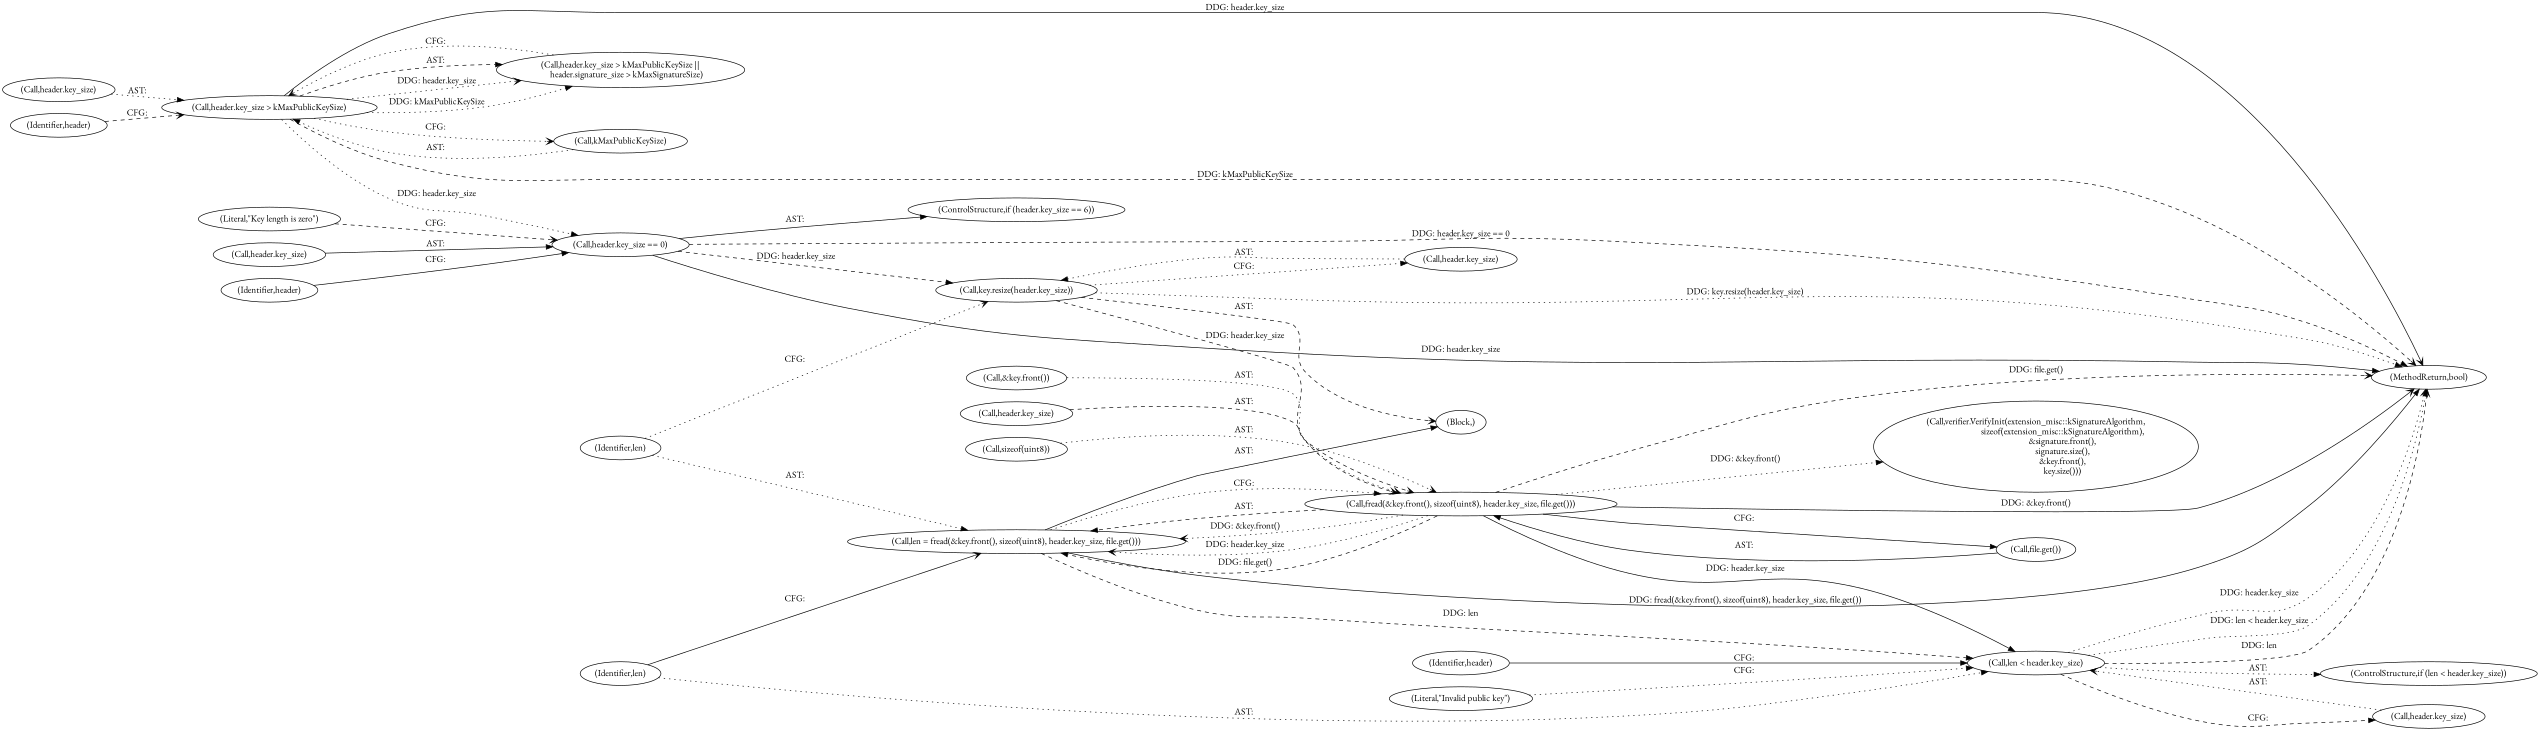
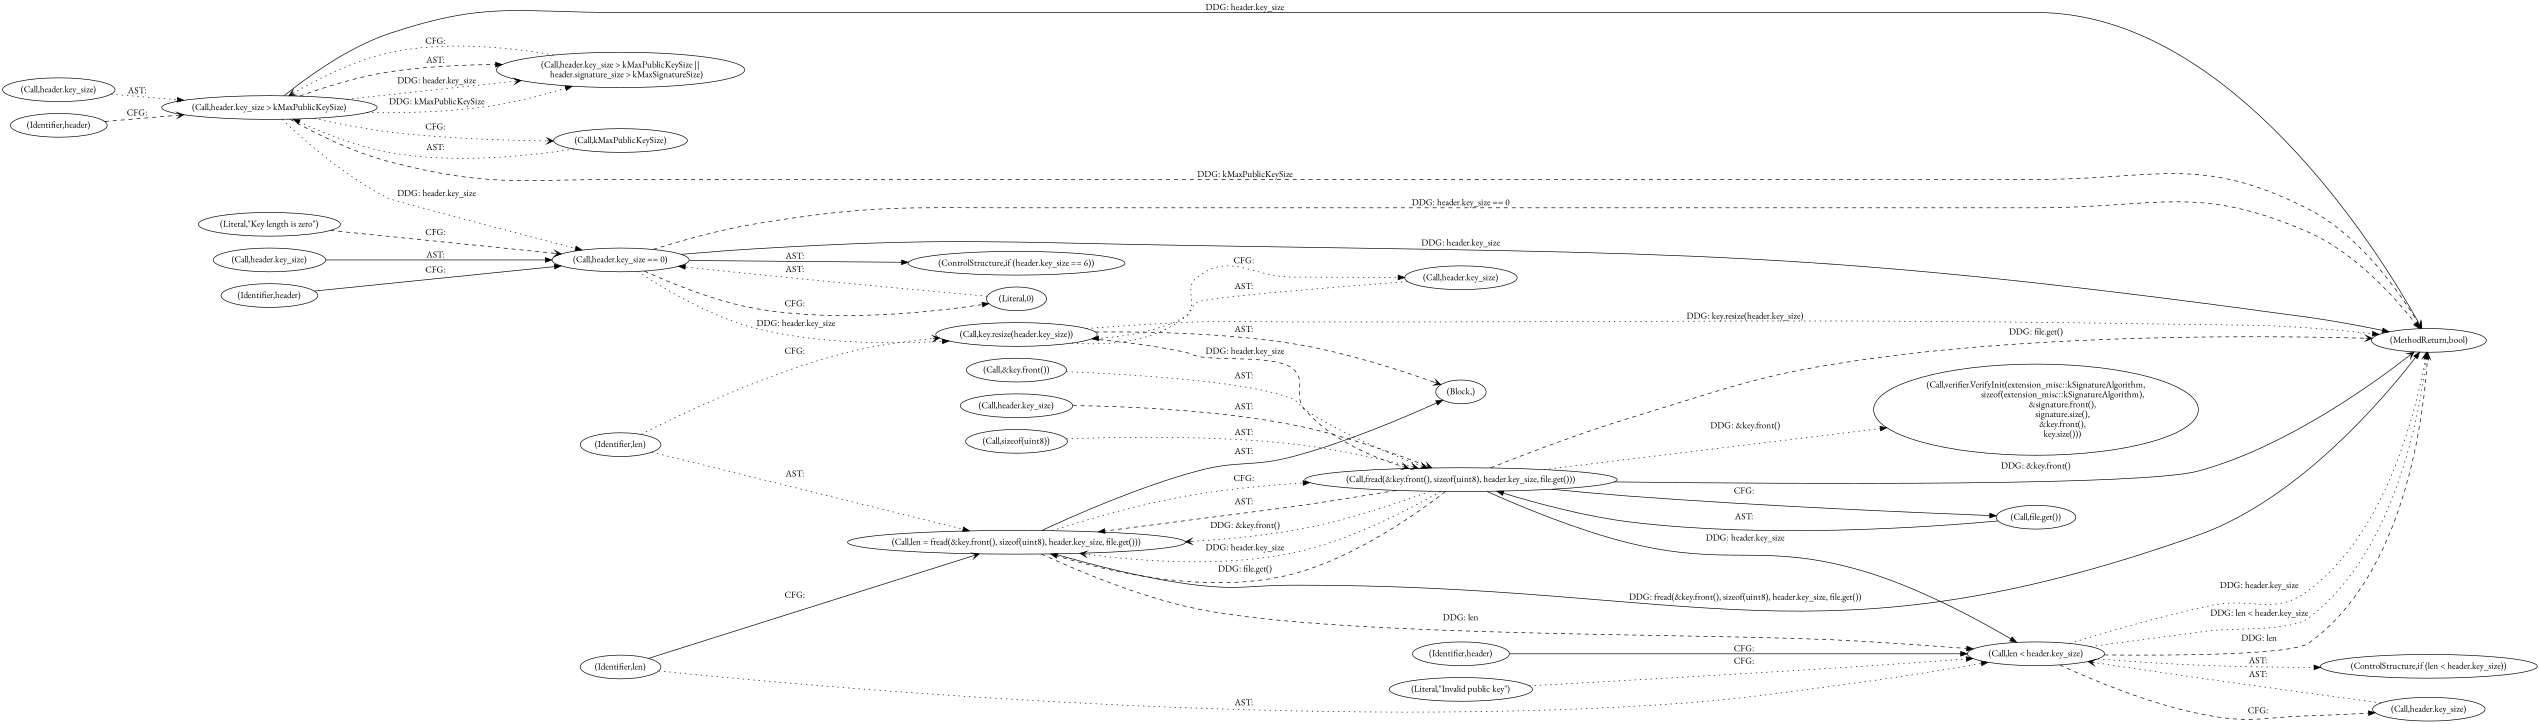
edge "(Call,header.key_size == 0)" -> "(Call,key.resize(header.key_size))": style dashed -> dotted
node "(Literal,0)": added
